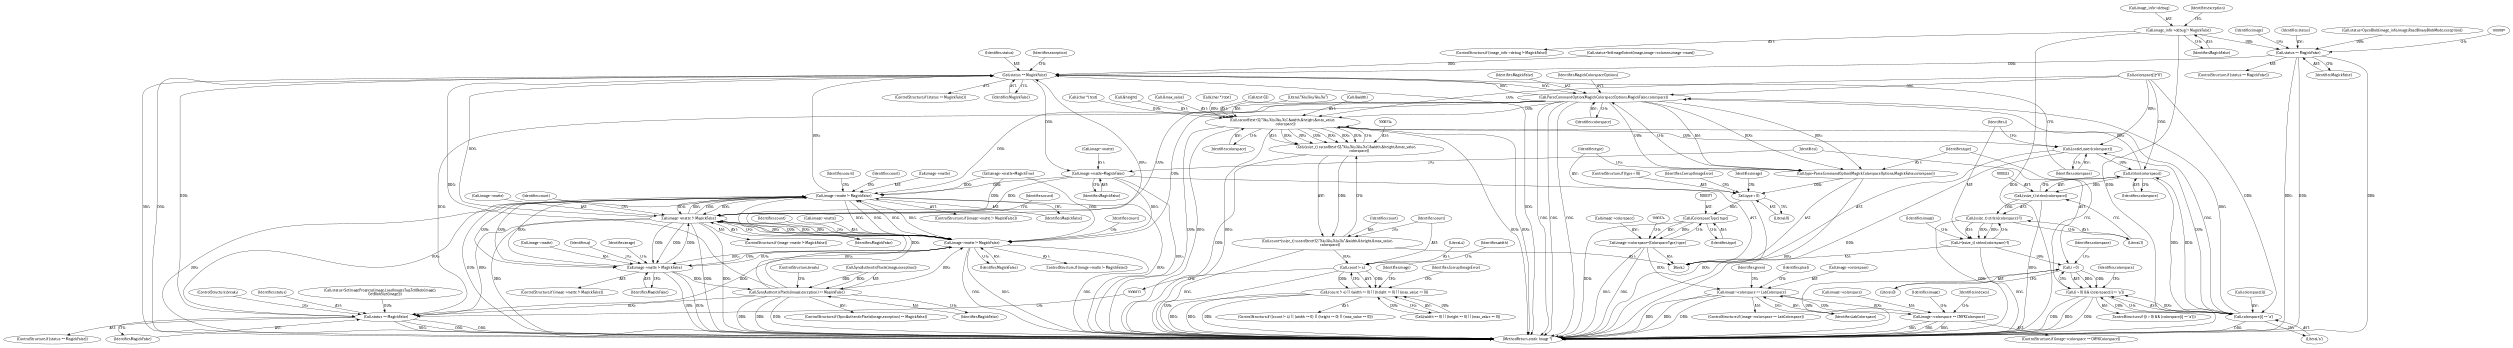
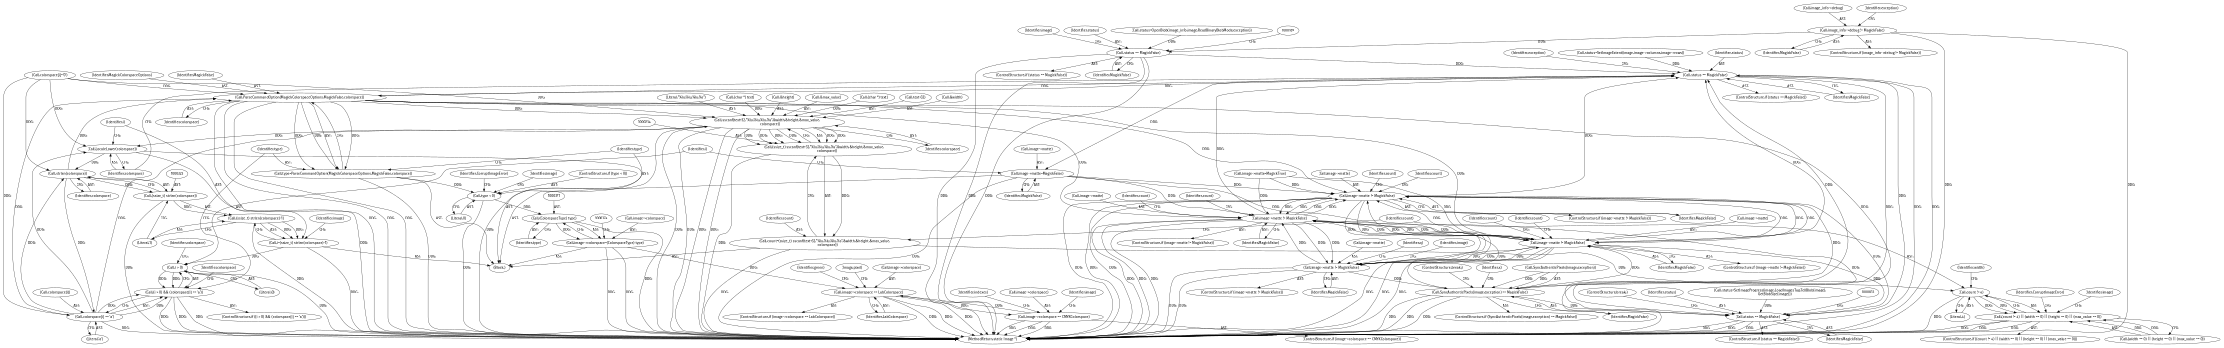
node "(Identifier,x)": added
node "(Identifier,pixel)": label "(Identifier,pixel)" -> "(Image,pixel)"
edge "(Call,count != 4)" -> "1000833": now "(Call,count != 4)" -> "(Literal,4)"
